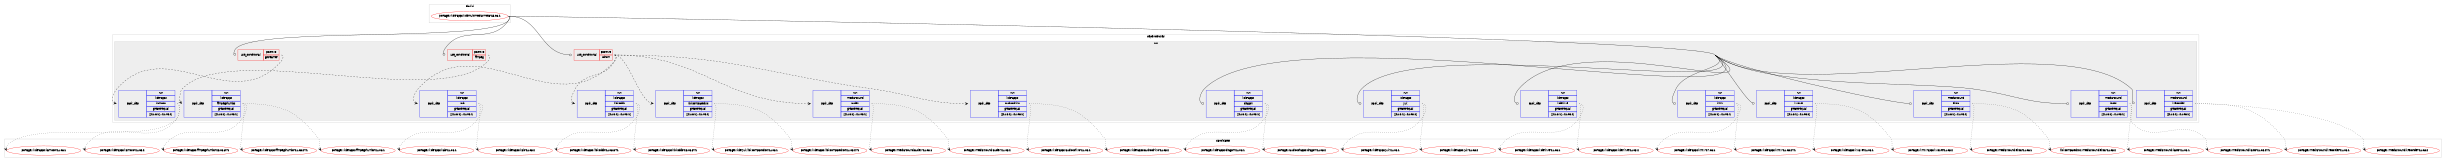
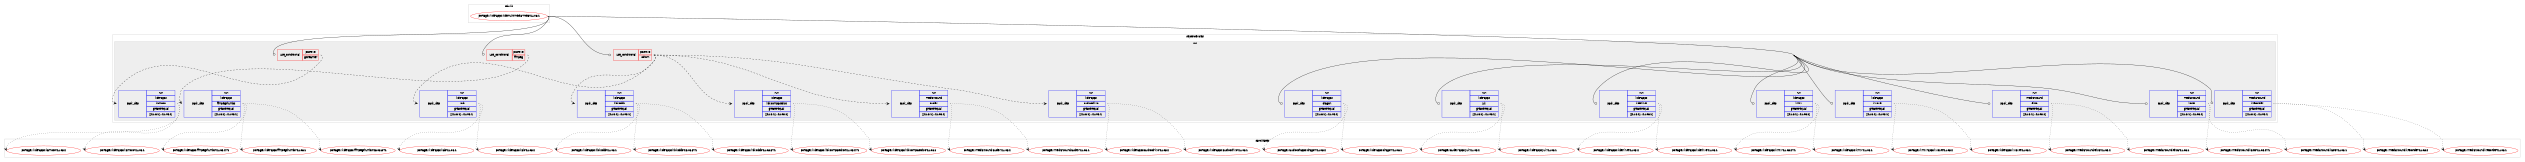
node "portage://kde-apps/kdemultimedia-meta-25.08.1": label "portage://kde-apps/kdemultimedia-meta-25.08.1" -> "portage://kde-apps/kdemultimedia-meta-24.08.1"
node "portage://kde-apps/libkcddb-24.08.1": added
node "portage://kde-juk/libkcompactdisc-24.08.1": label "portage://kde-juk/libkcompactdisc-24.08.1" -> "portage://kde-apps/libkcompactdisc-24.08.1"
node "portage://kde-apps/juk-24.05.2": label "portage://kde-apps/juk-24.05.2" -> "portage://audex-apps/juk-24.05.2"
node "portage://kde-apps/kmix-27.08.1": label "portage://kde-apps/kmix-27.08.1" -> "portage://kde-apps/kmix-24.08.1"
node "libkcompactdisc://media-sound/elisa-24.05.2": label "libkcompactdisc://media-sound/elisa-24.05.2" -> "portage://media-sound/elisa-24.05.2"
